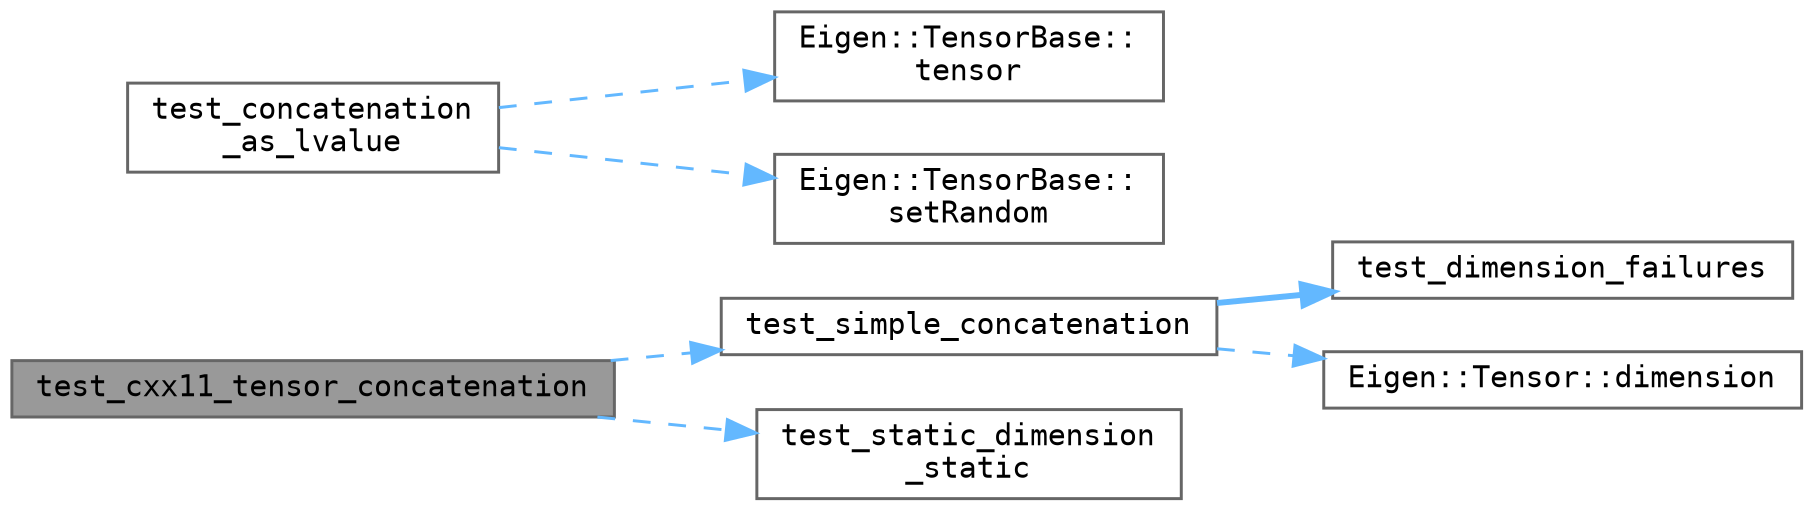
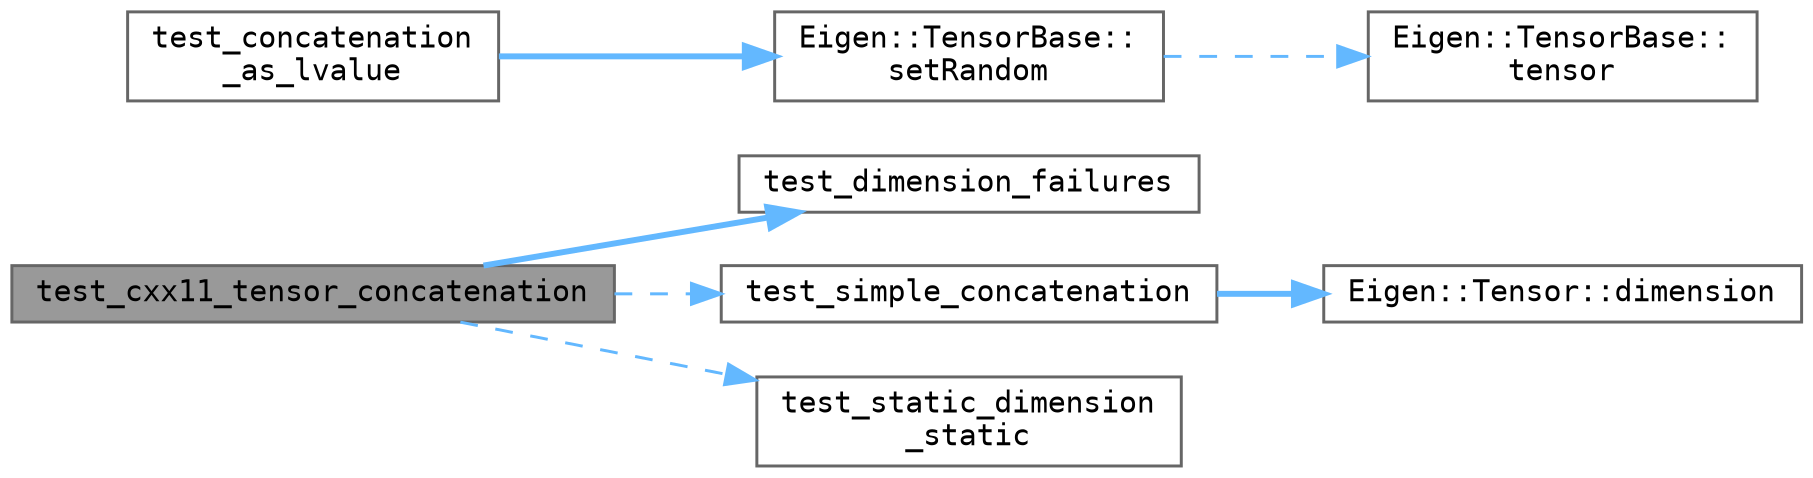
edge "test_concatenation _as_lvalue" -> "Eigen::TensorBase:: tensor": now "Eigen::TensorBase:: setRandom" -> "Eigen::TensorBase:: tensor"
edge "test_concatenation _as_lvalue" -> "Eigen::TensorBase:: setRandom": style dashed -> bold
edge "test_simple_concatenation" -> "test_dimension_failures": now "test_cxx11_tensor_concatenation" -> "test_dimension_failures"
edge "test_simple_concatenation" -> "Eigen::Tensor::dimension": style dashed -> bold
